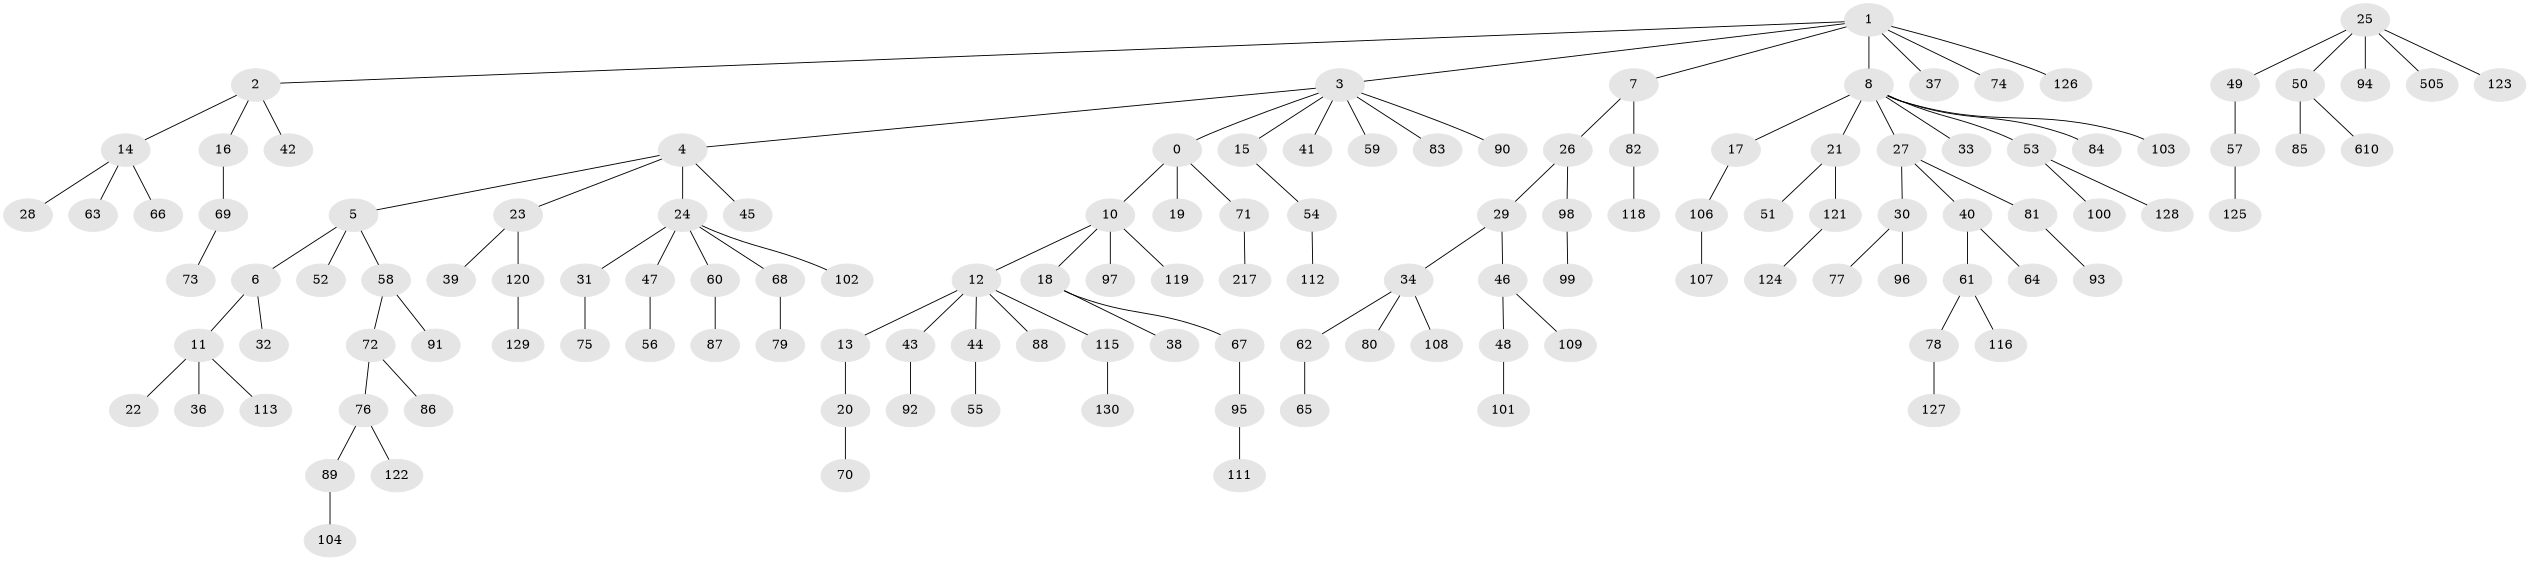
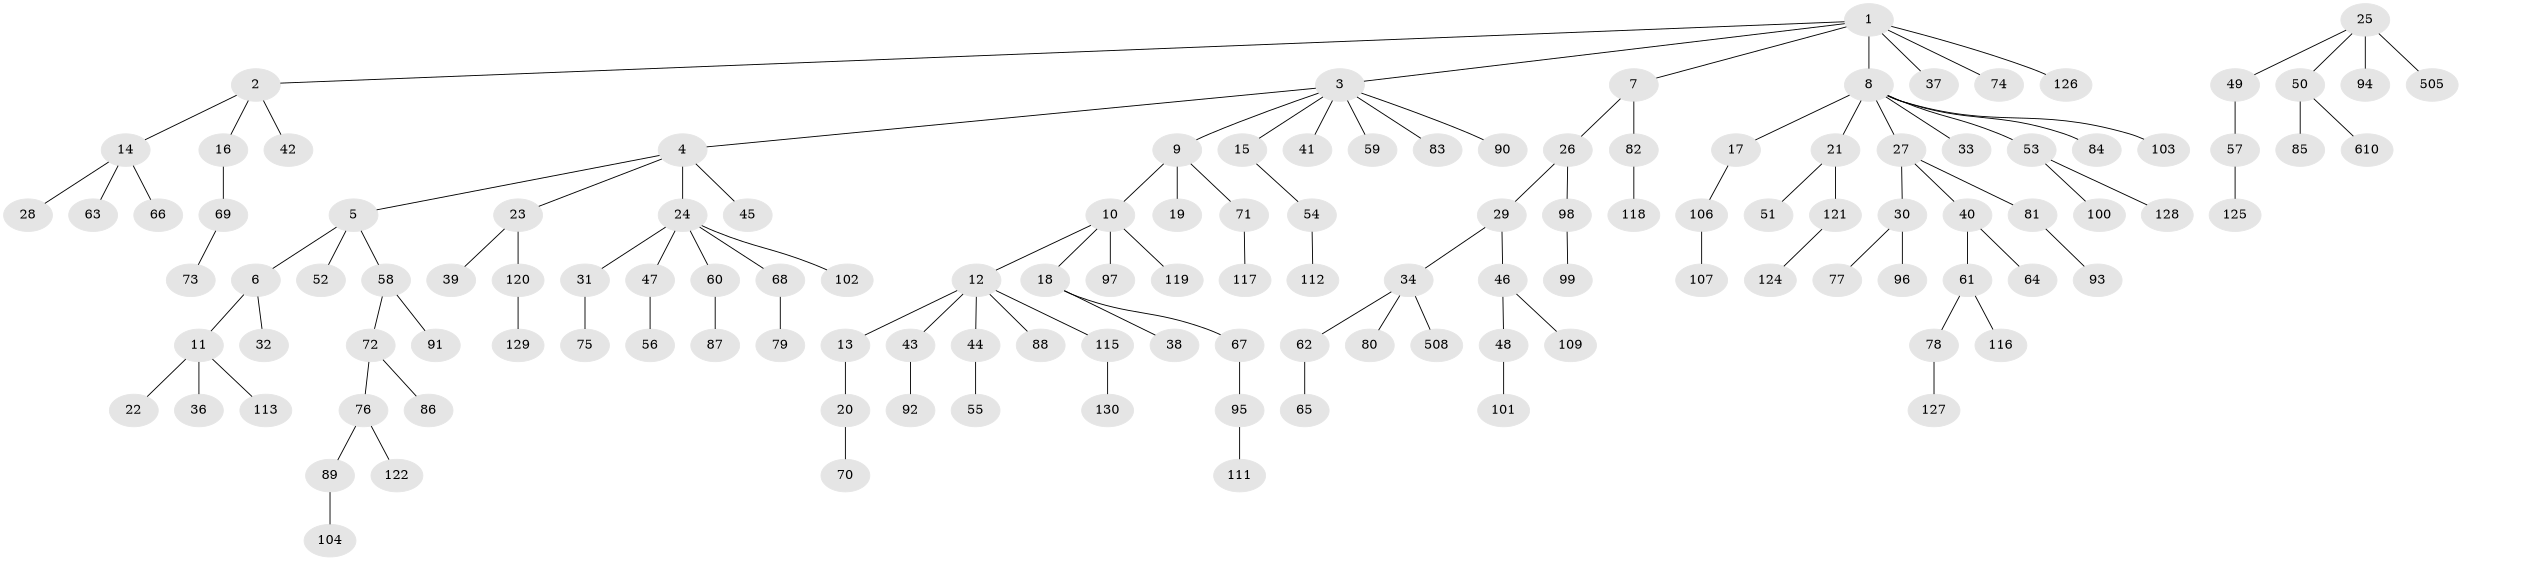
node "123": removed
node "0": label "0" -> "9"
node "217": label "217" -> "117"
node "108": label "108" -> "508"
